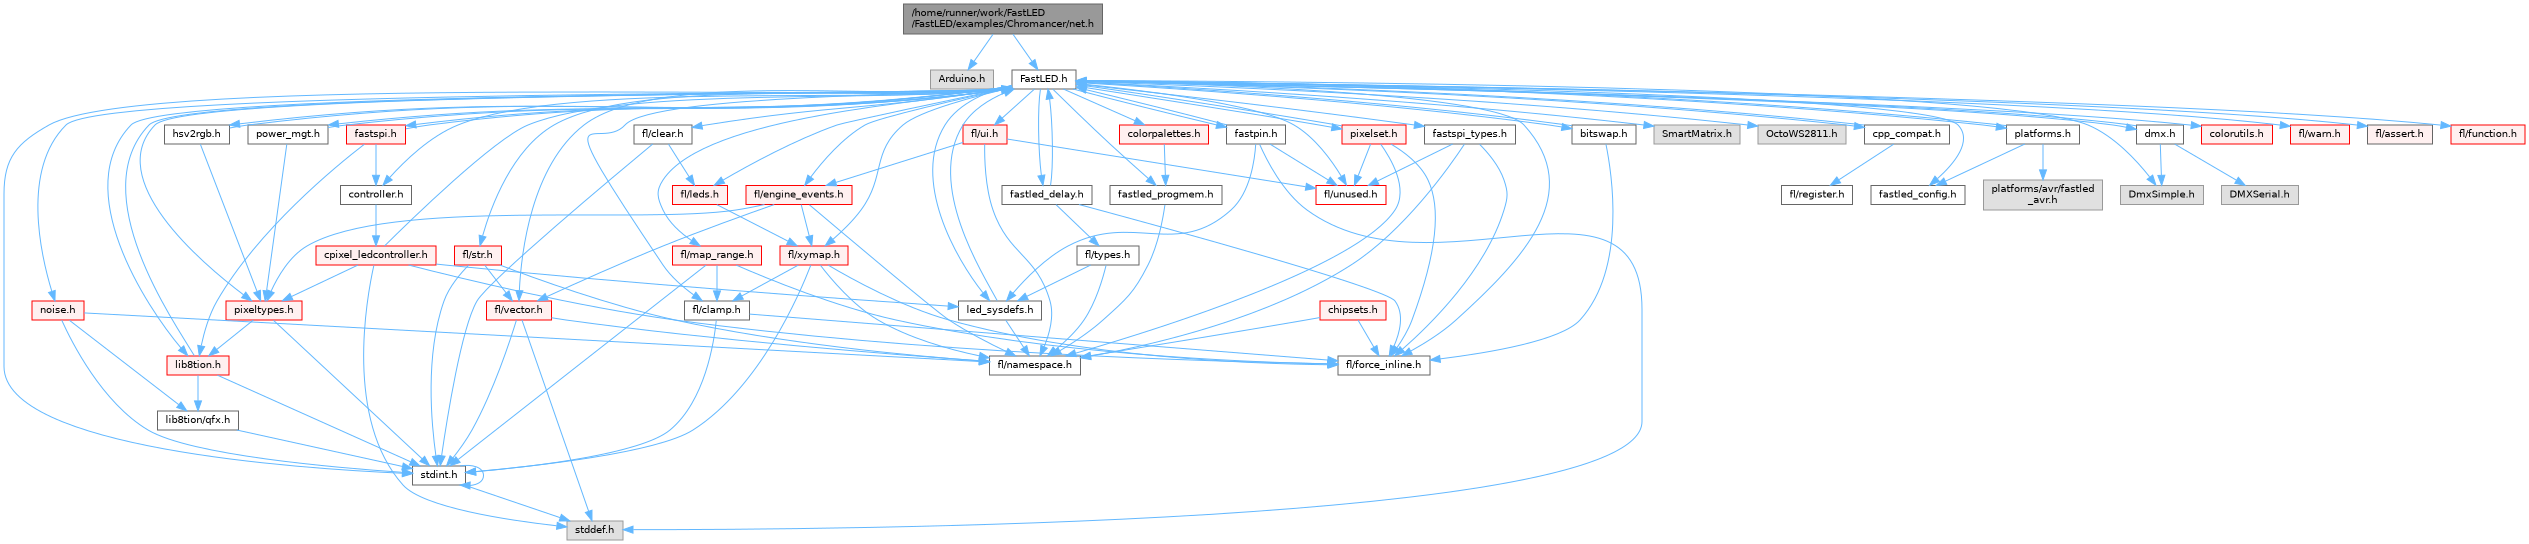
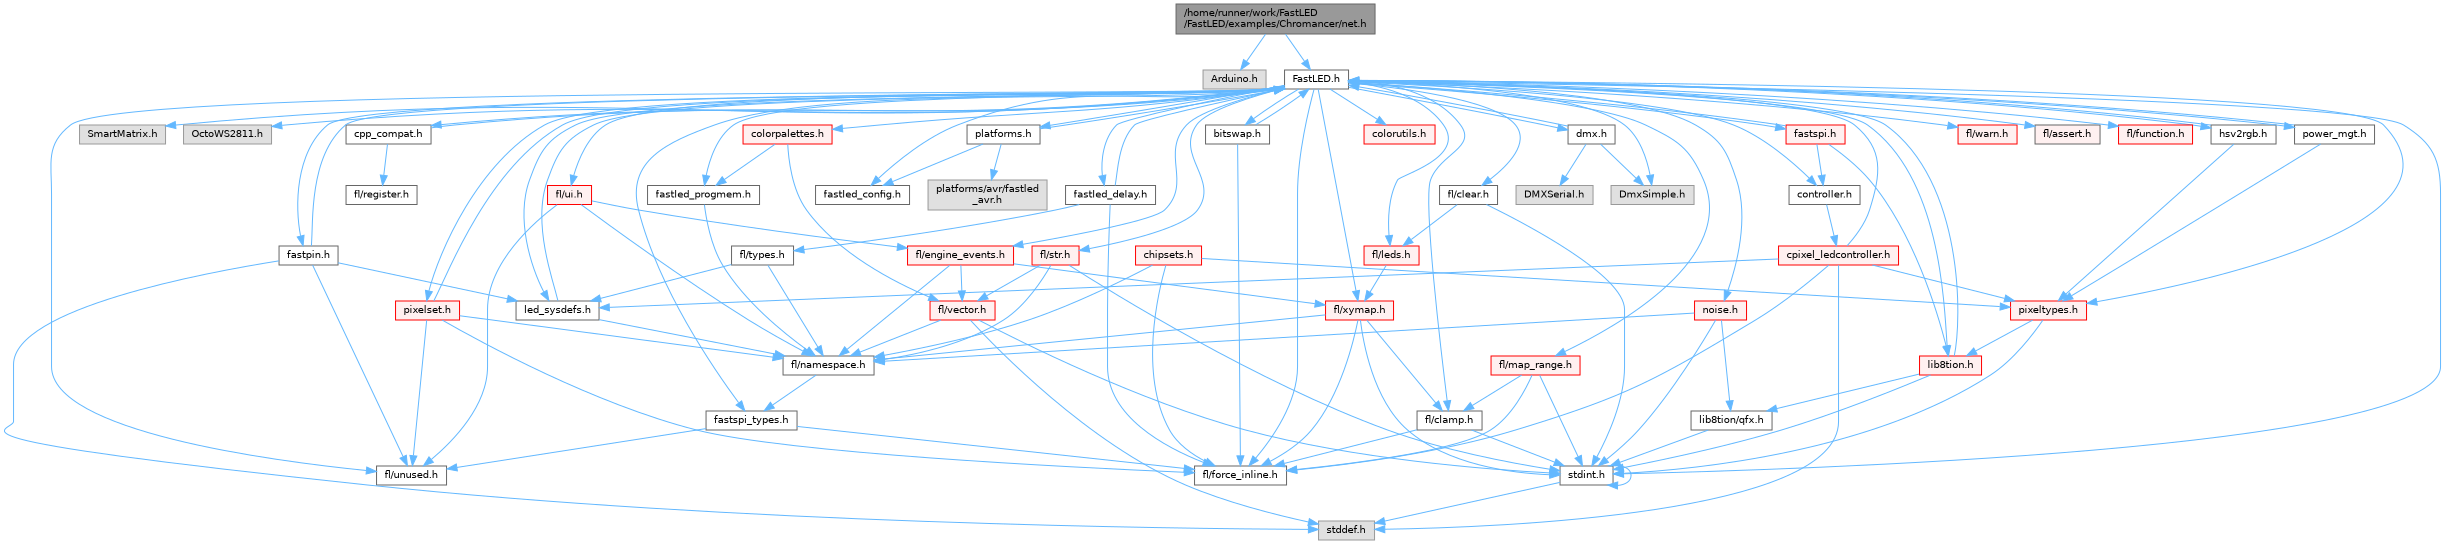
edge "FastLED.h" -> "fl/vector.h": now "colorpalettes.h" -> "fl/vector.h"
node "fl/unused.h": color red -> grey40
edge "fl/engine_events.h" -> "pixeltypes.h": now "chipsets.h" -> "pixeltypes.h"
edge "fastspi_types.h" -> "fl/namespace.h": reversed
